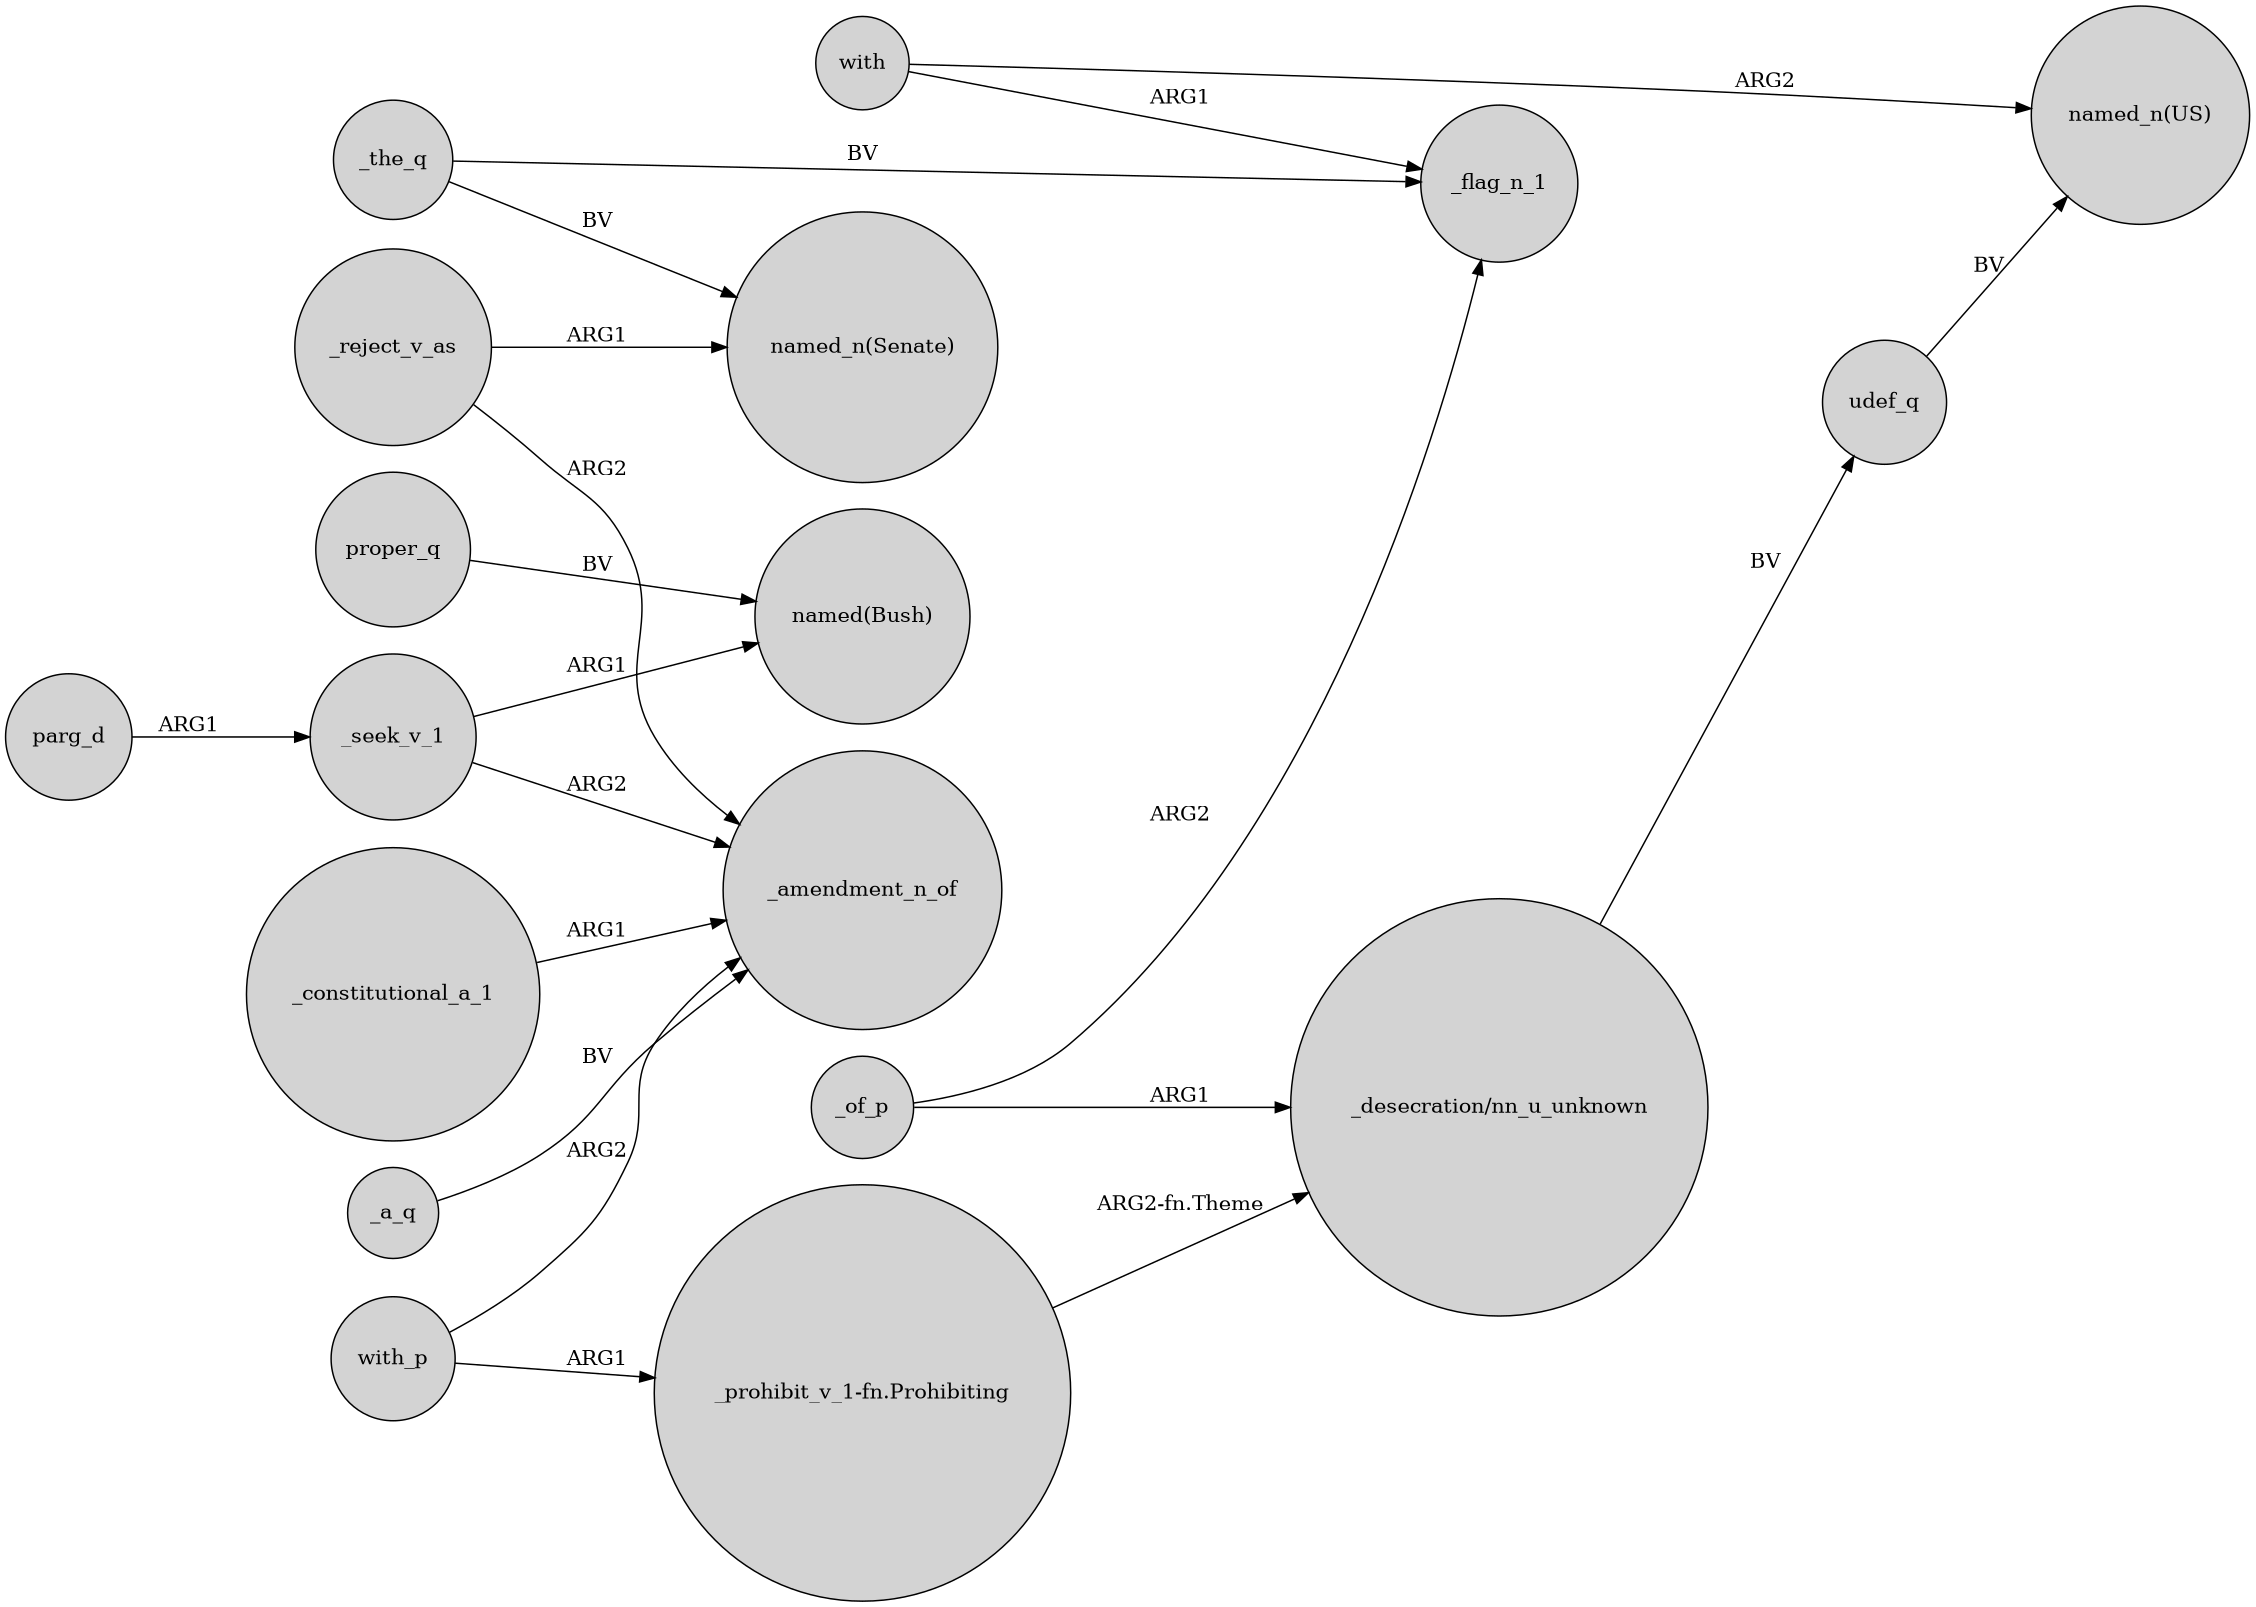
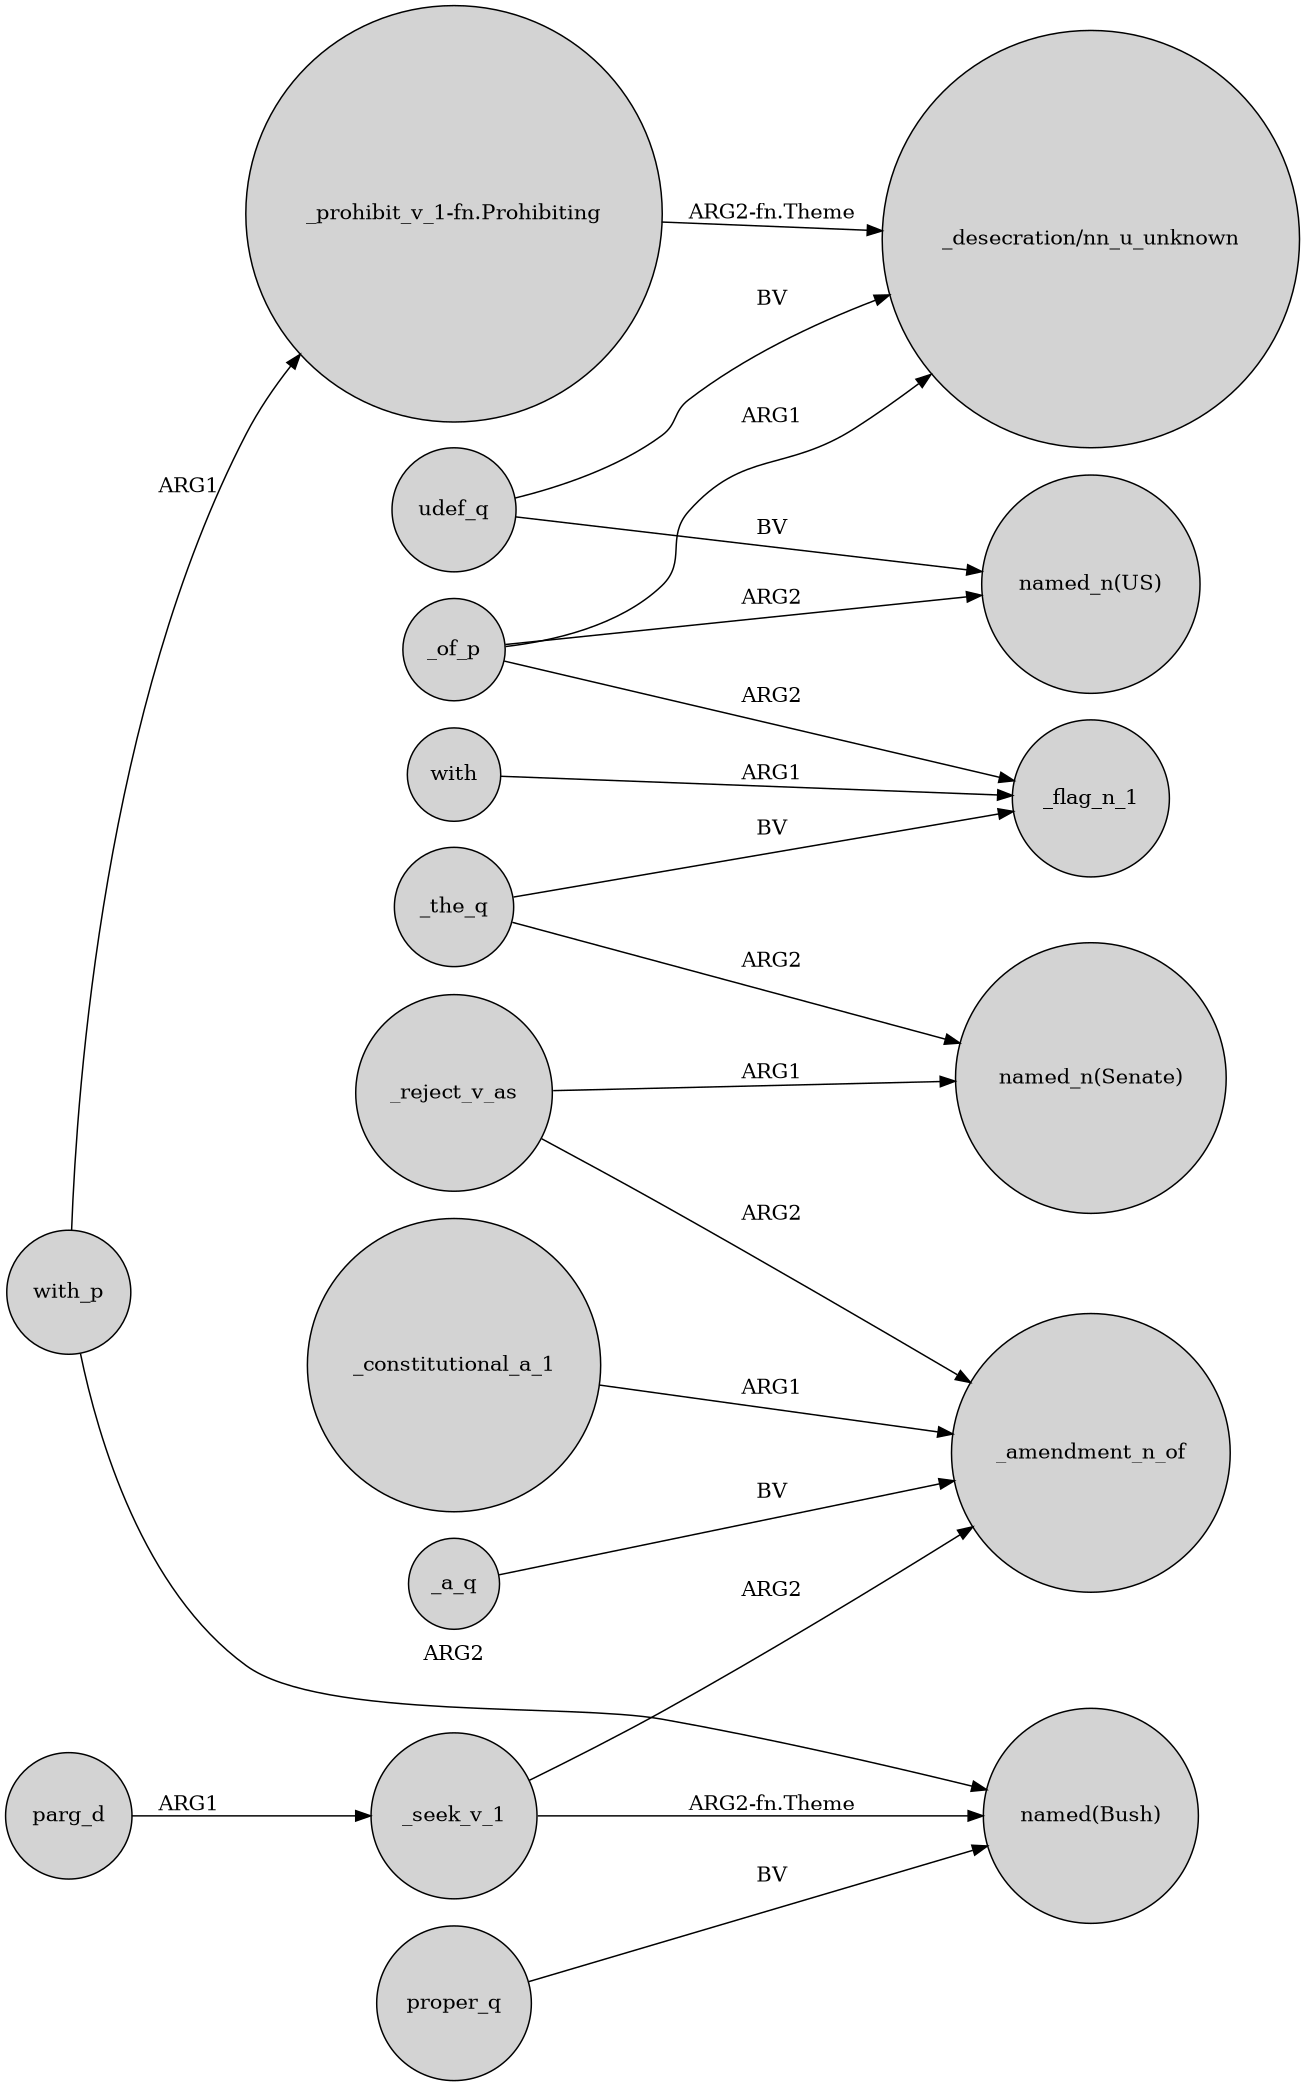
edge "with" -> "named_n(US)": now "_of_p" -> "named_n(US)"
edge "_the_q" -> "named_n(Senate)": label "BV" -> "ARG2"
edge "_seek_v_1" -> "named(Bush)": label "ARG1" -> "ARG2-fn.Theme"
edge "_desecration/nn_u_unknown" -> "udef_q": reversed
edge "with_p" -> "_amendment_n_of": now "with_p" -> "named(Bush)"
